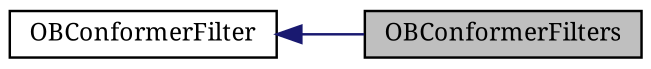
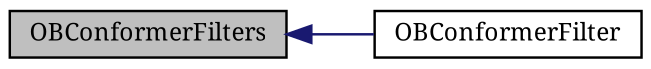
edge "OBConformerFilters" -> "OBConformerFilter": reversed
